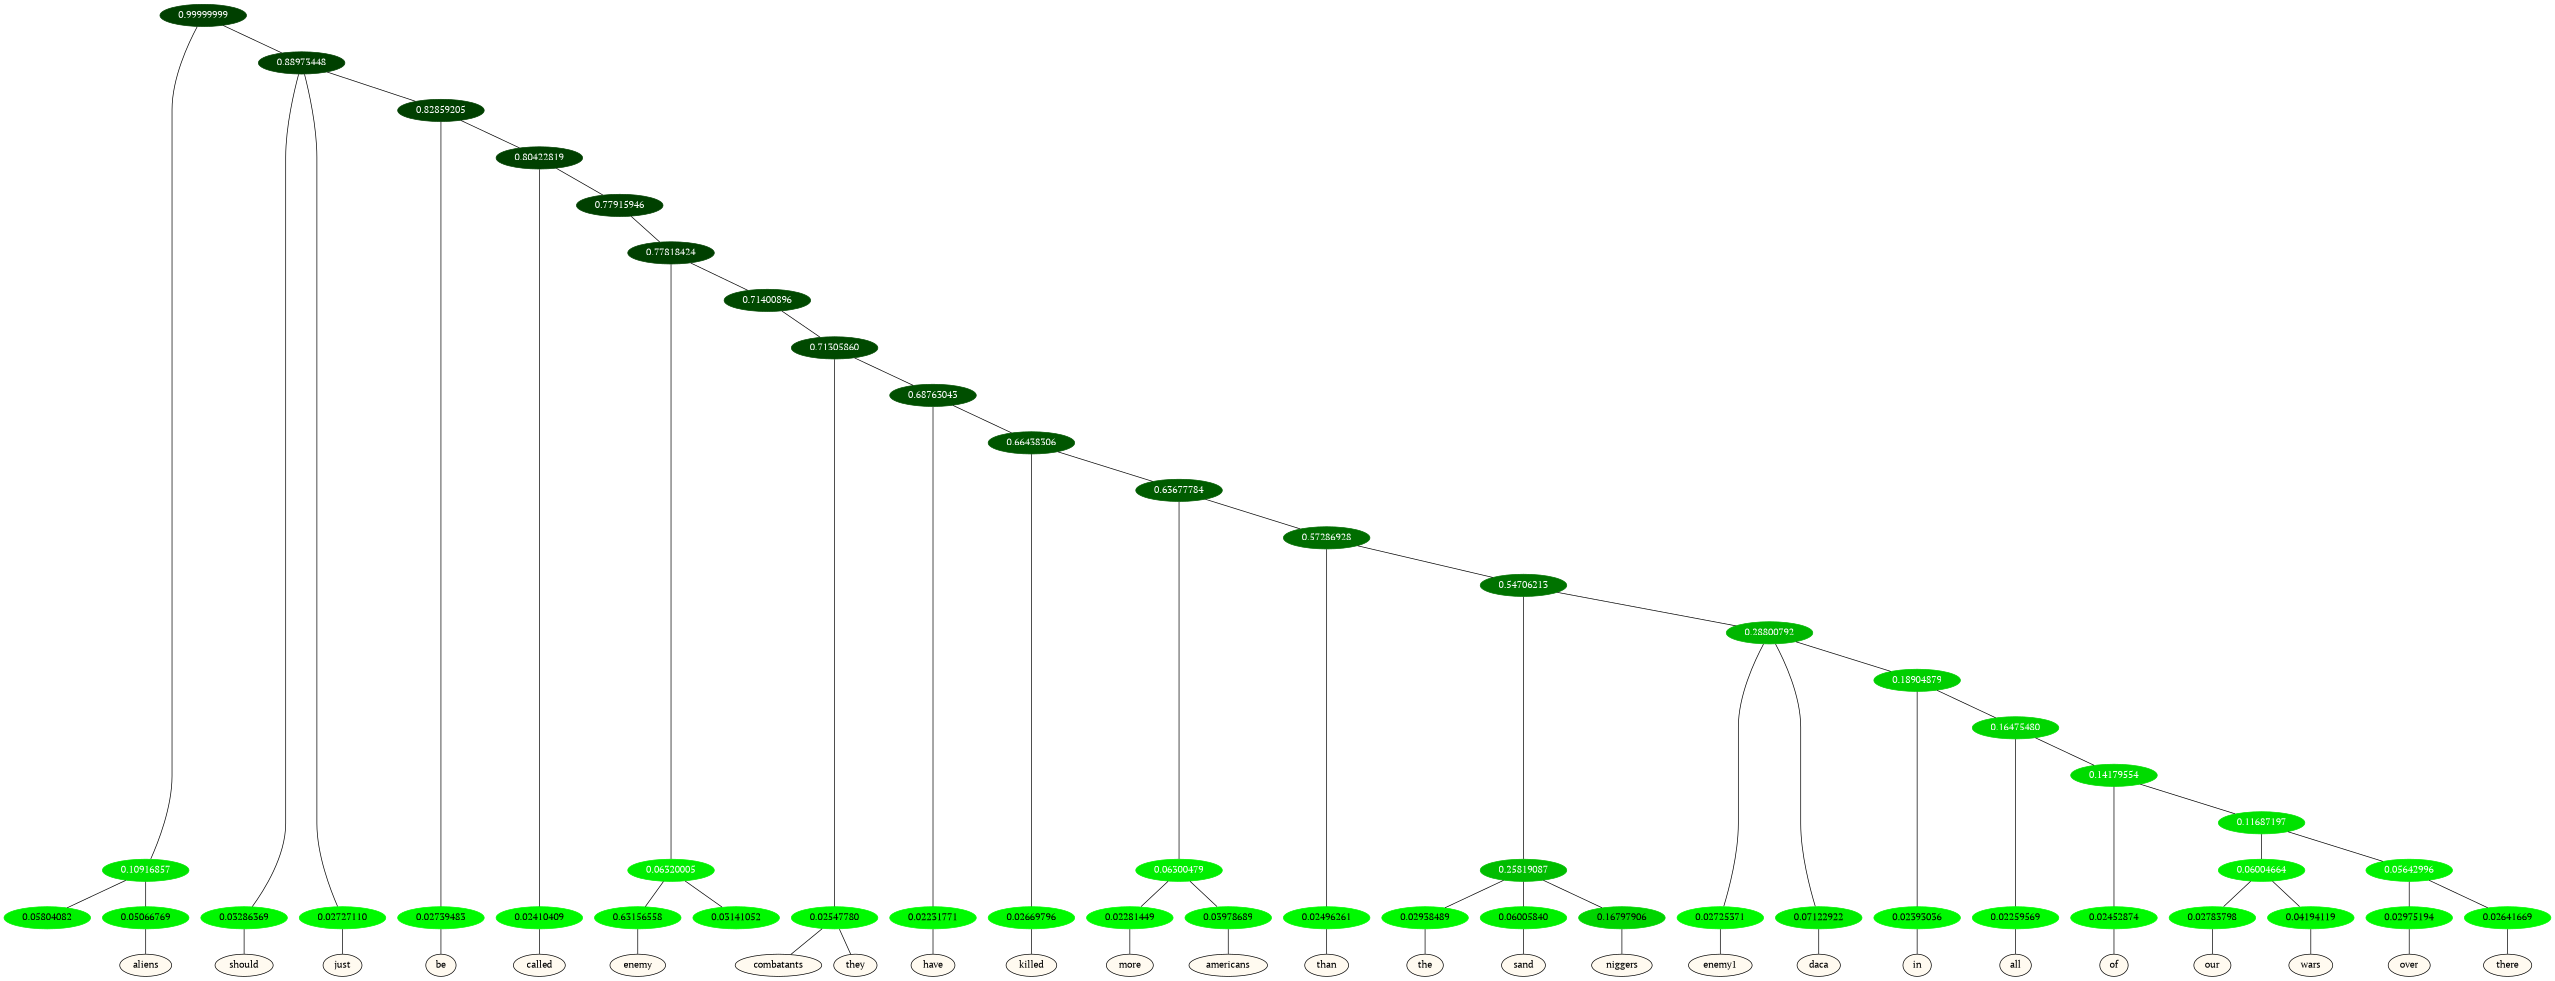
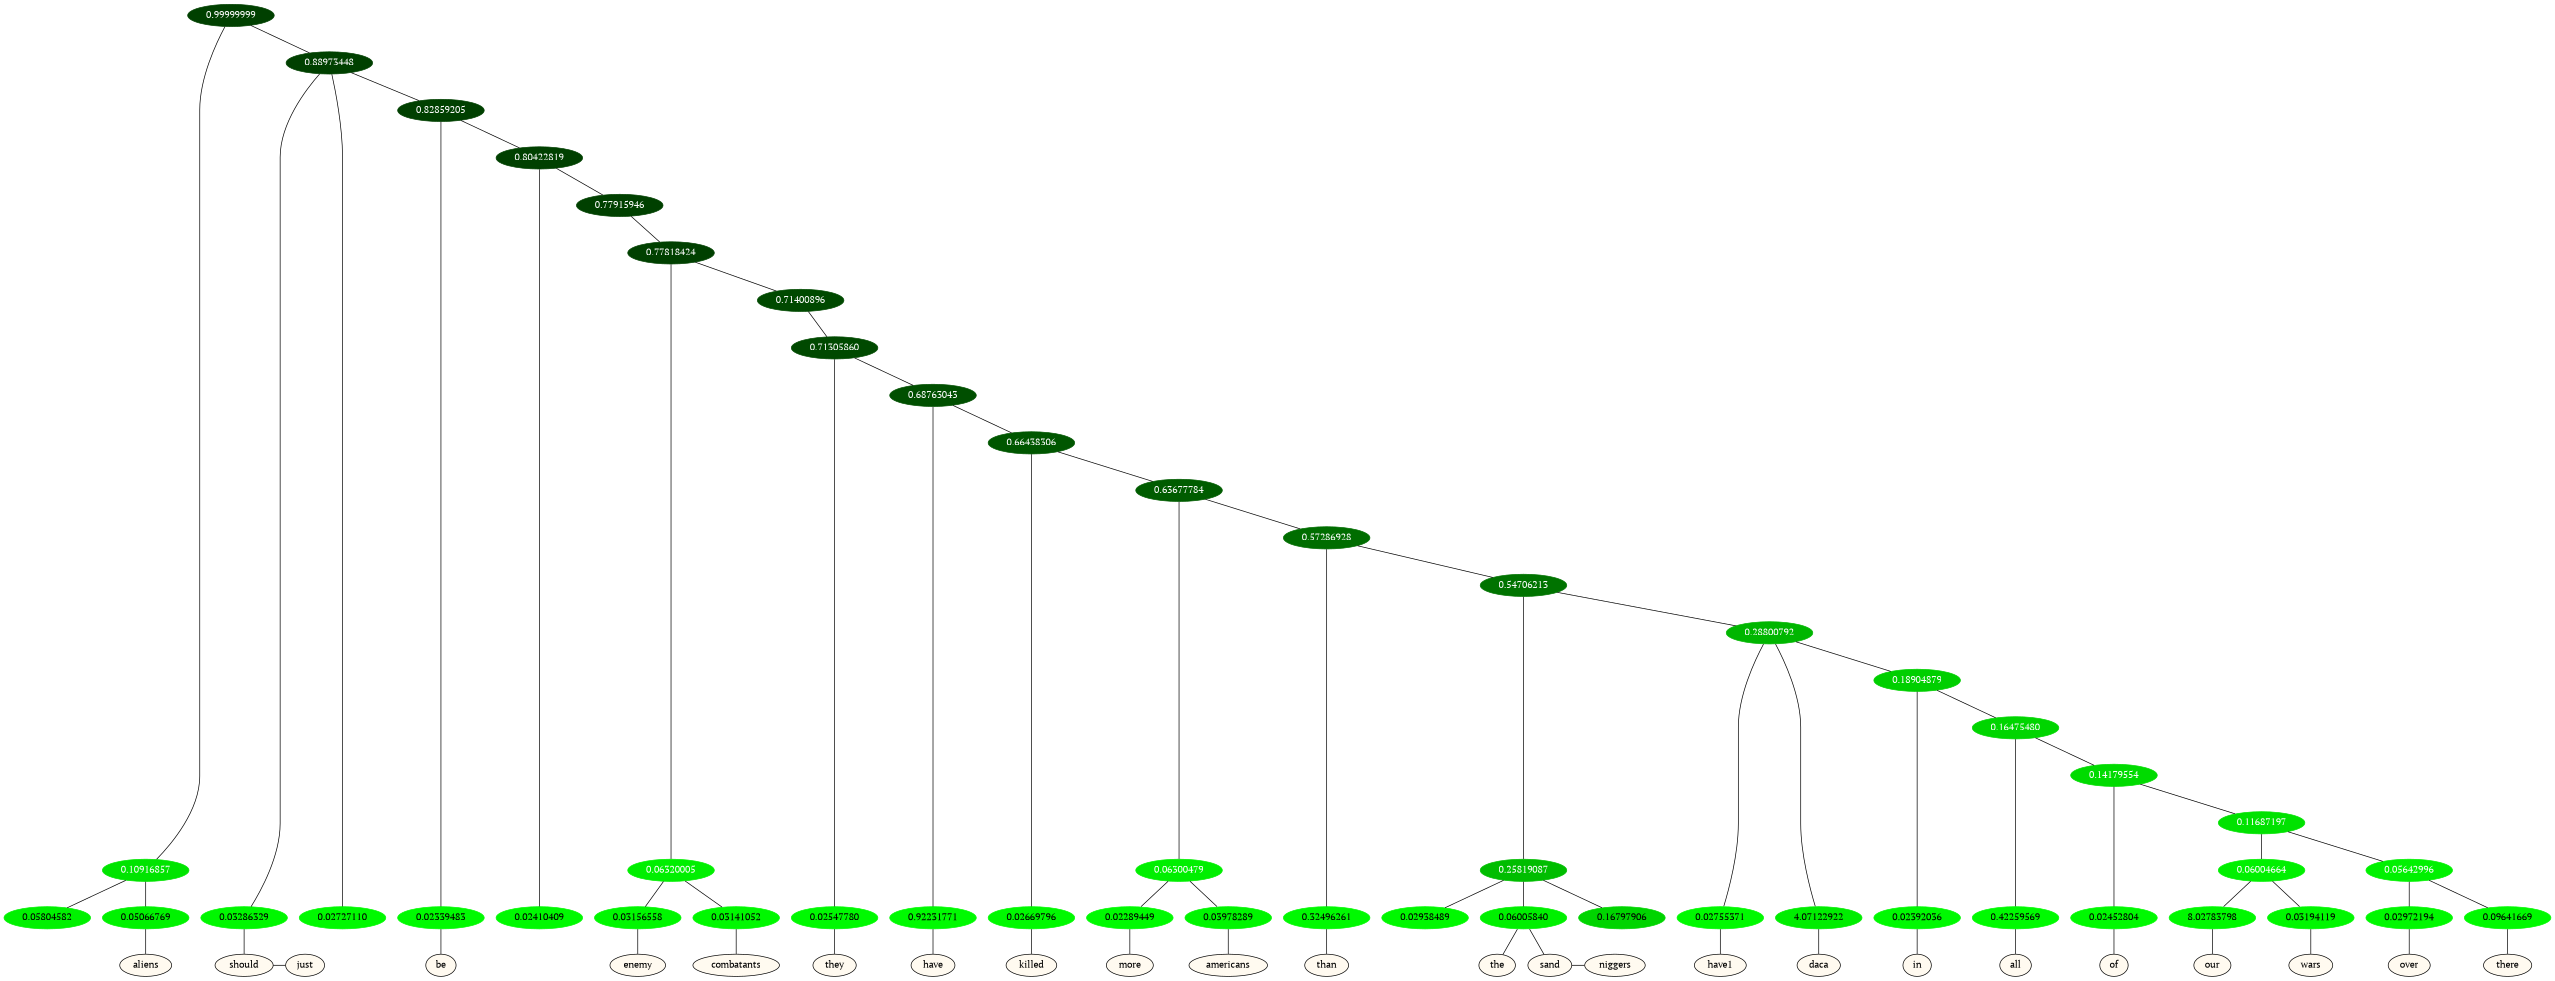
node "0.05804082": label "0.05804082" -> "0.05804582"
node "0.03286369": label "0.03286369" -> "0.03286329"
node "0.02739483": label "0.02739483" -> "0.02339483"
node "0.63156558": label "0.63156558" -> "0.03156558"
node "0.02231771": label "0.02231771" -> "0.92231771"
node "0.02281449": label "0.02281449" -> "0.02289449"
node "0.03978689": label "0.03978689" -> "0.03978289"
node "0.02496261": label "0.02496261" -> "0.32496261"
node "0.02725371": label "0.02725371" -> "0.02755371"
node "0.07122922": label "0.07122922" -> "4.07122922"
node "0.02393036": label "0.02393036" -> "0.02392036"
node "0.02259569": label "0.02259569" -> "0.42259569"
node "0.02452874": label "0.02452874" -> "0.02452804"
node "0.02783798": label "0.02783798" -> "8.02783798"
node "0.04194119": label "0.04194119" -> "0.03194119"
node "0.02975194": label "0.02975194" -> "0.02972194"
node "0.02641669": label "0.02641669" -> "0.09641669"
edge "0.02727110" -- "just": now "should" -- "just"
edge "0.02547780" -- "combatants": now "0.03141052" -- "combatants"
edge "0.02938489" -- "the": now "0.06005840" -- "the"
edge "0.16797906" -- "niggers": now "sand" -- "niggers"
node "called": removed
node "enemy1": label "enemy1" -> "have1"
